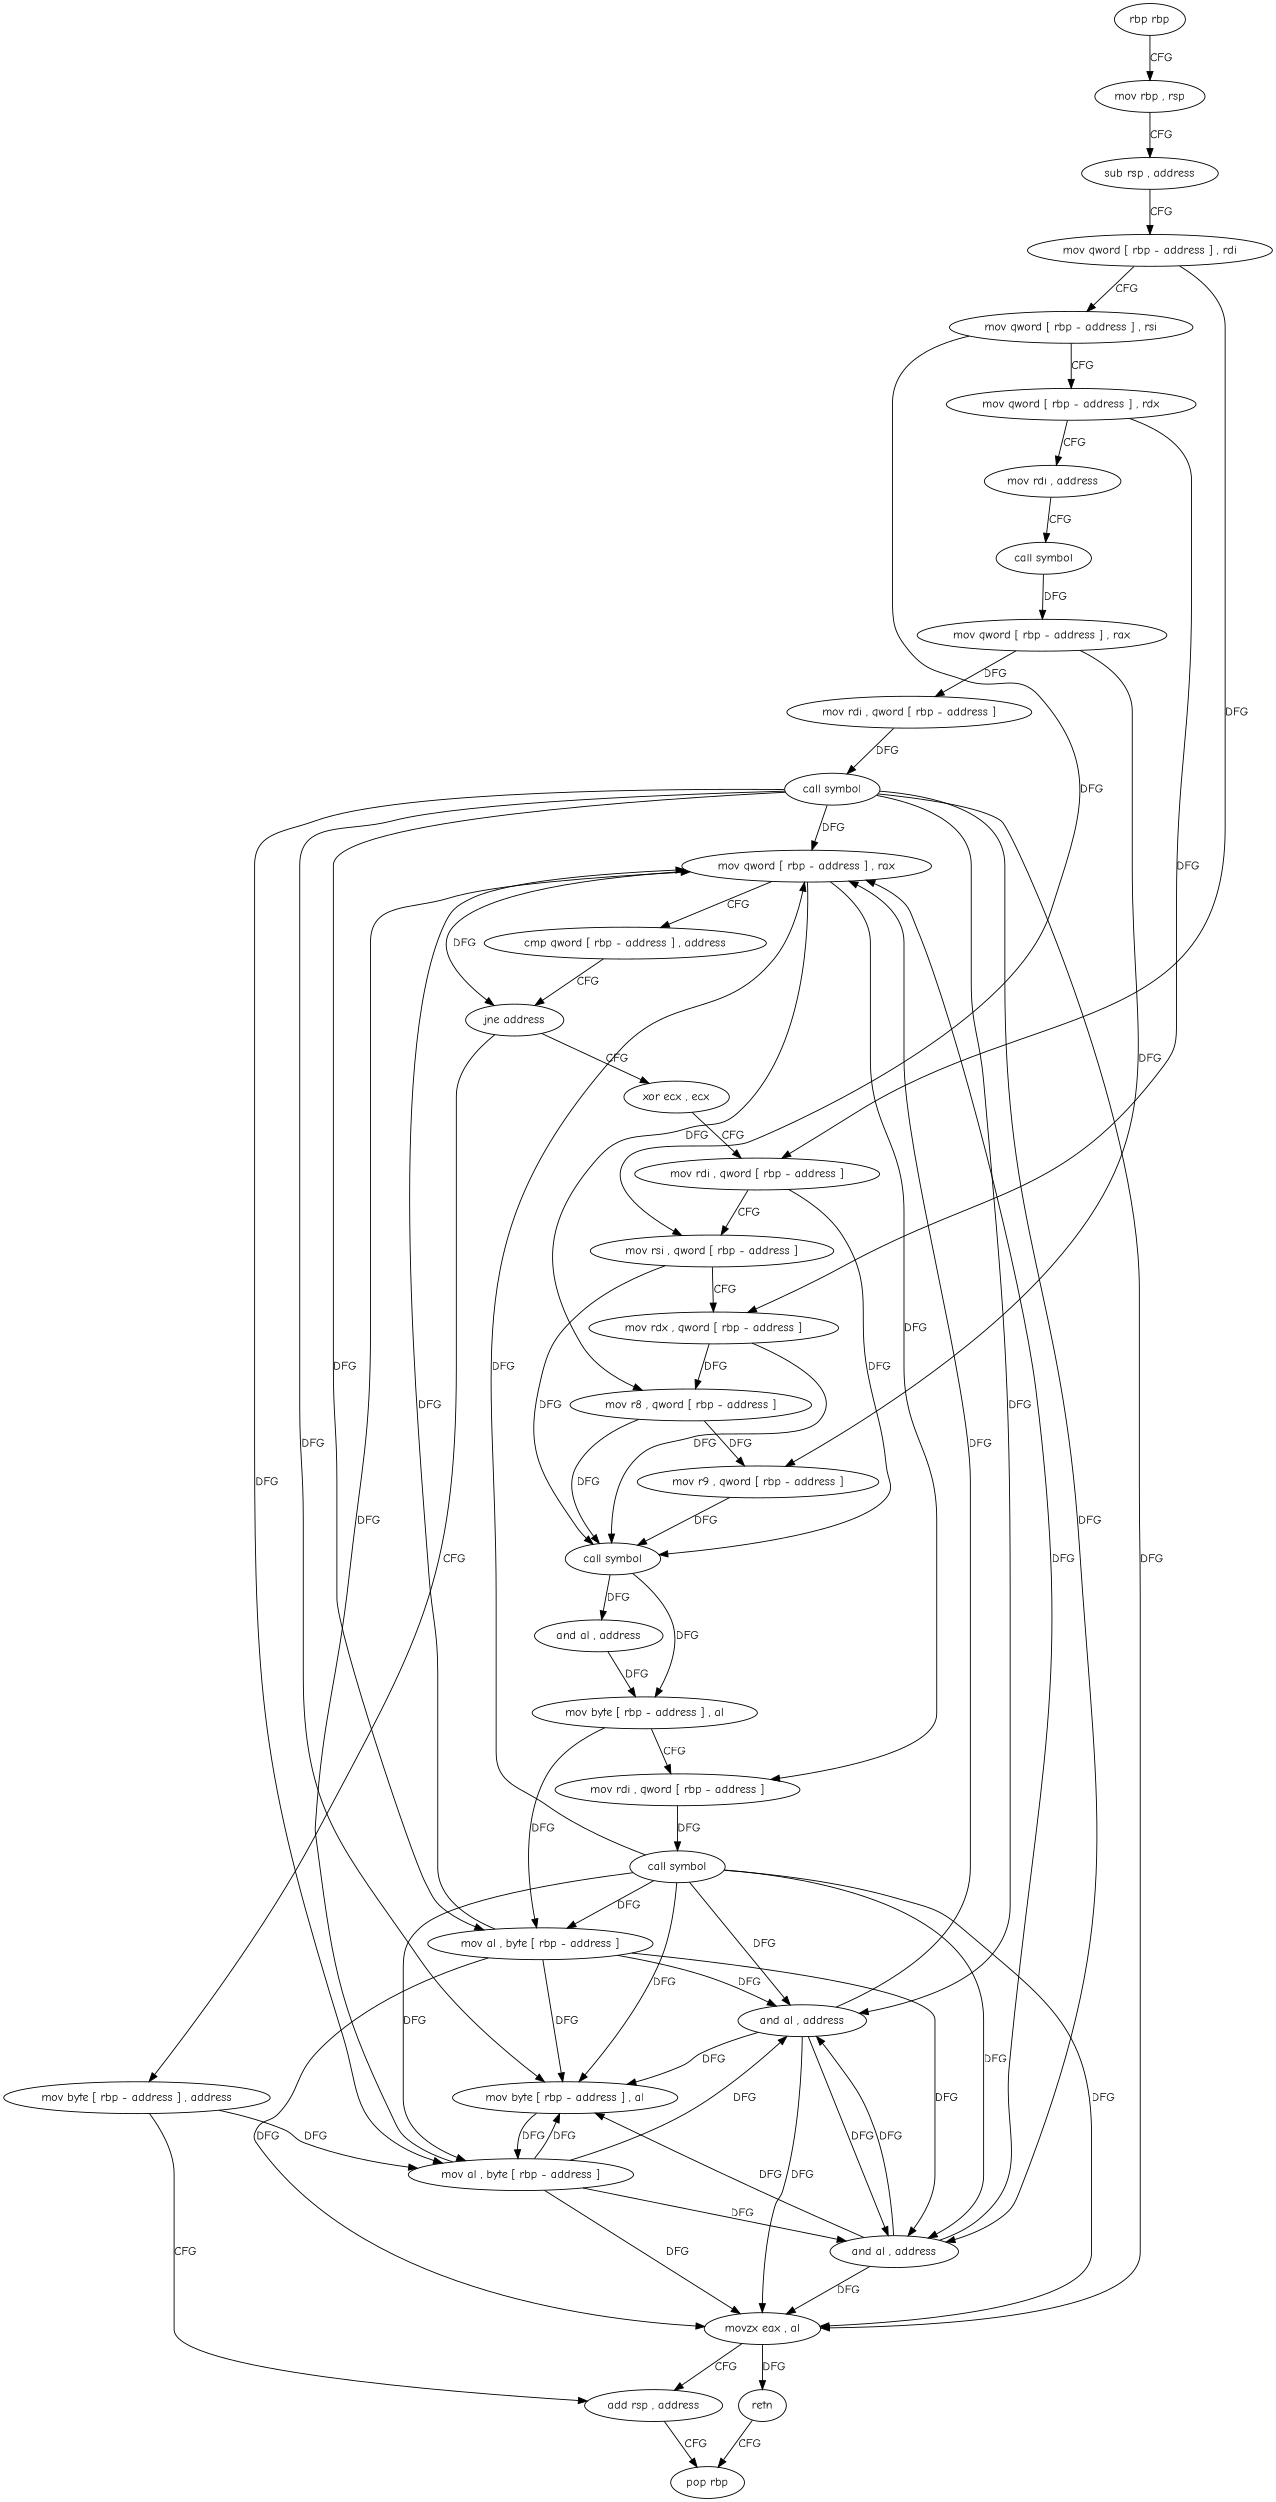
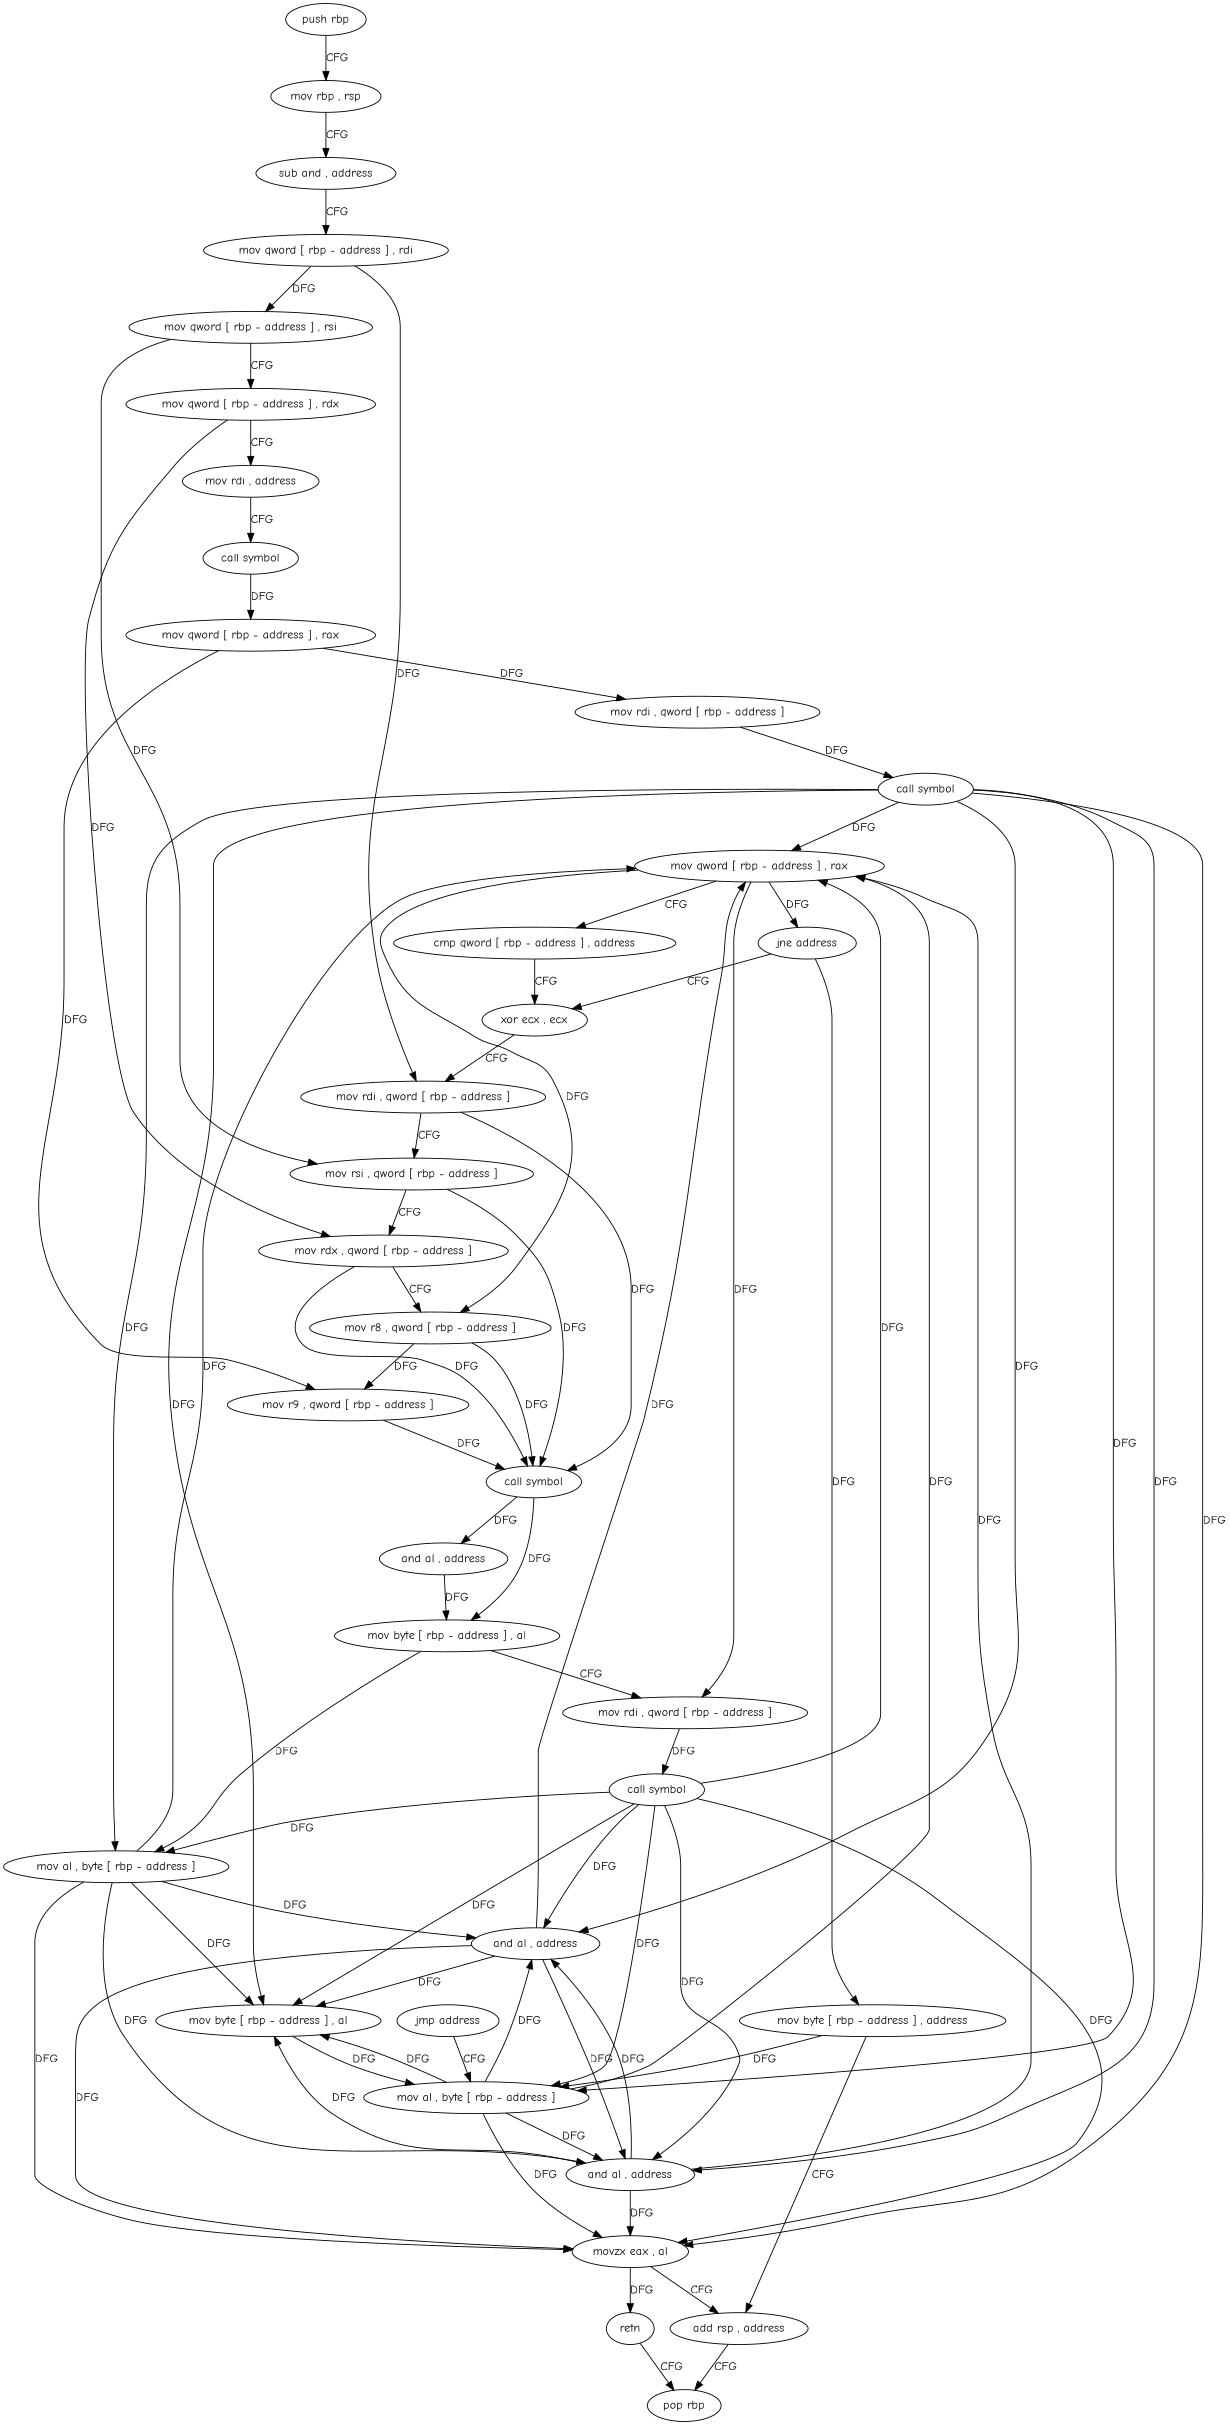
node "rbp rbp": label "rbp rbp" -> "push rbp"
node "sub rsp , address": label "sub rsp , address" -> "sub and , address"
edge "mov qword [ rbp - address ] , rdi" -> "mov qword [ rbp - address ] , rsi": label "CFG" -> "DFG"
edge "cmp qword [ rbp - address ] , address" -> "jne address": now "cmp qword [ rbp - address ] , address" -> "xor ecx , ecx"
edge "mov rdx , qword [ rbp - address ]" -> "mov r8 , qword [ rbp - address ]": label "DFG" -> "CFG"
edge "jne address" -> "mov byte [ rbp - address ] , address": label "CFG" -> "DFG"
node "jmp address": added
